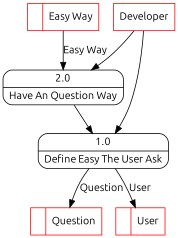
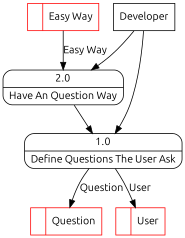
node "Developer": color red -> black
node "1.0": text "Define Easy The User Ask" -> "Define Questions The User Ask"
